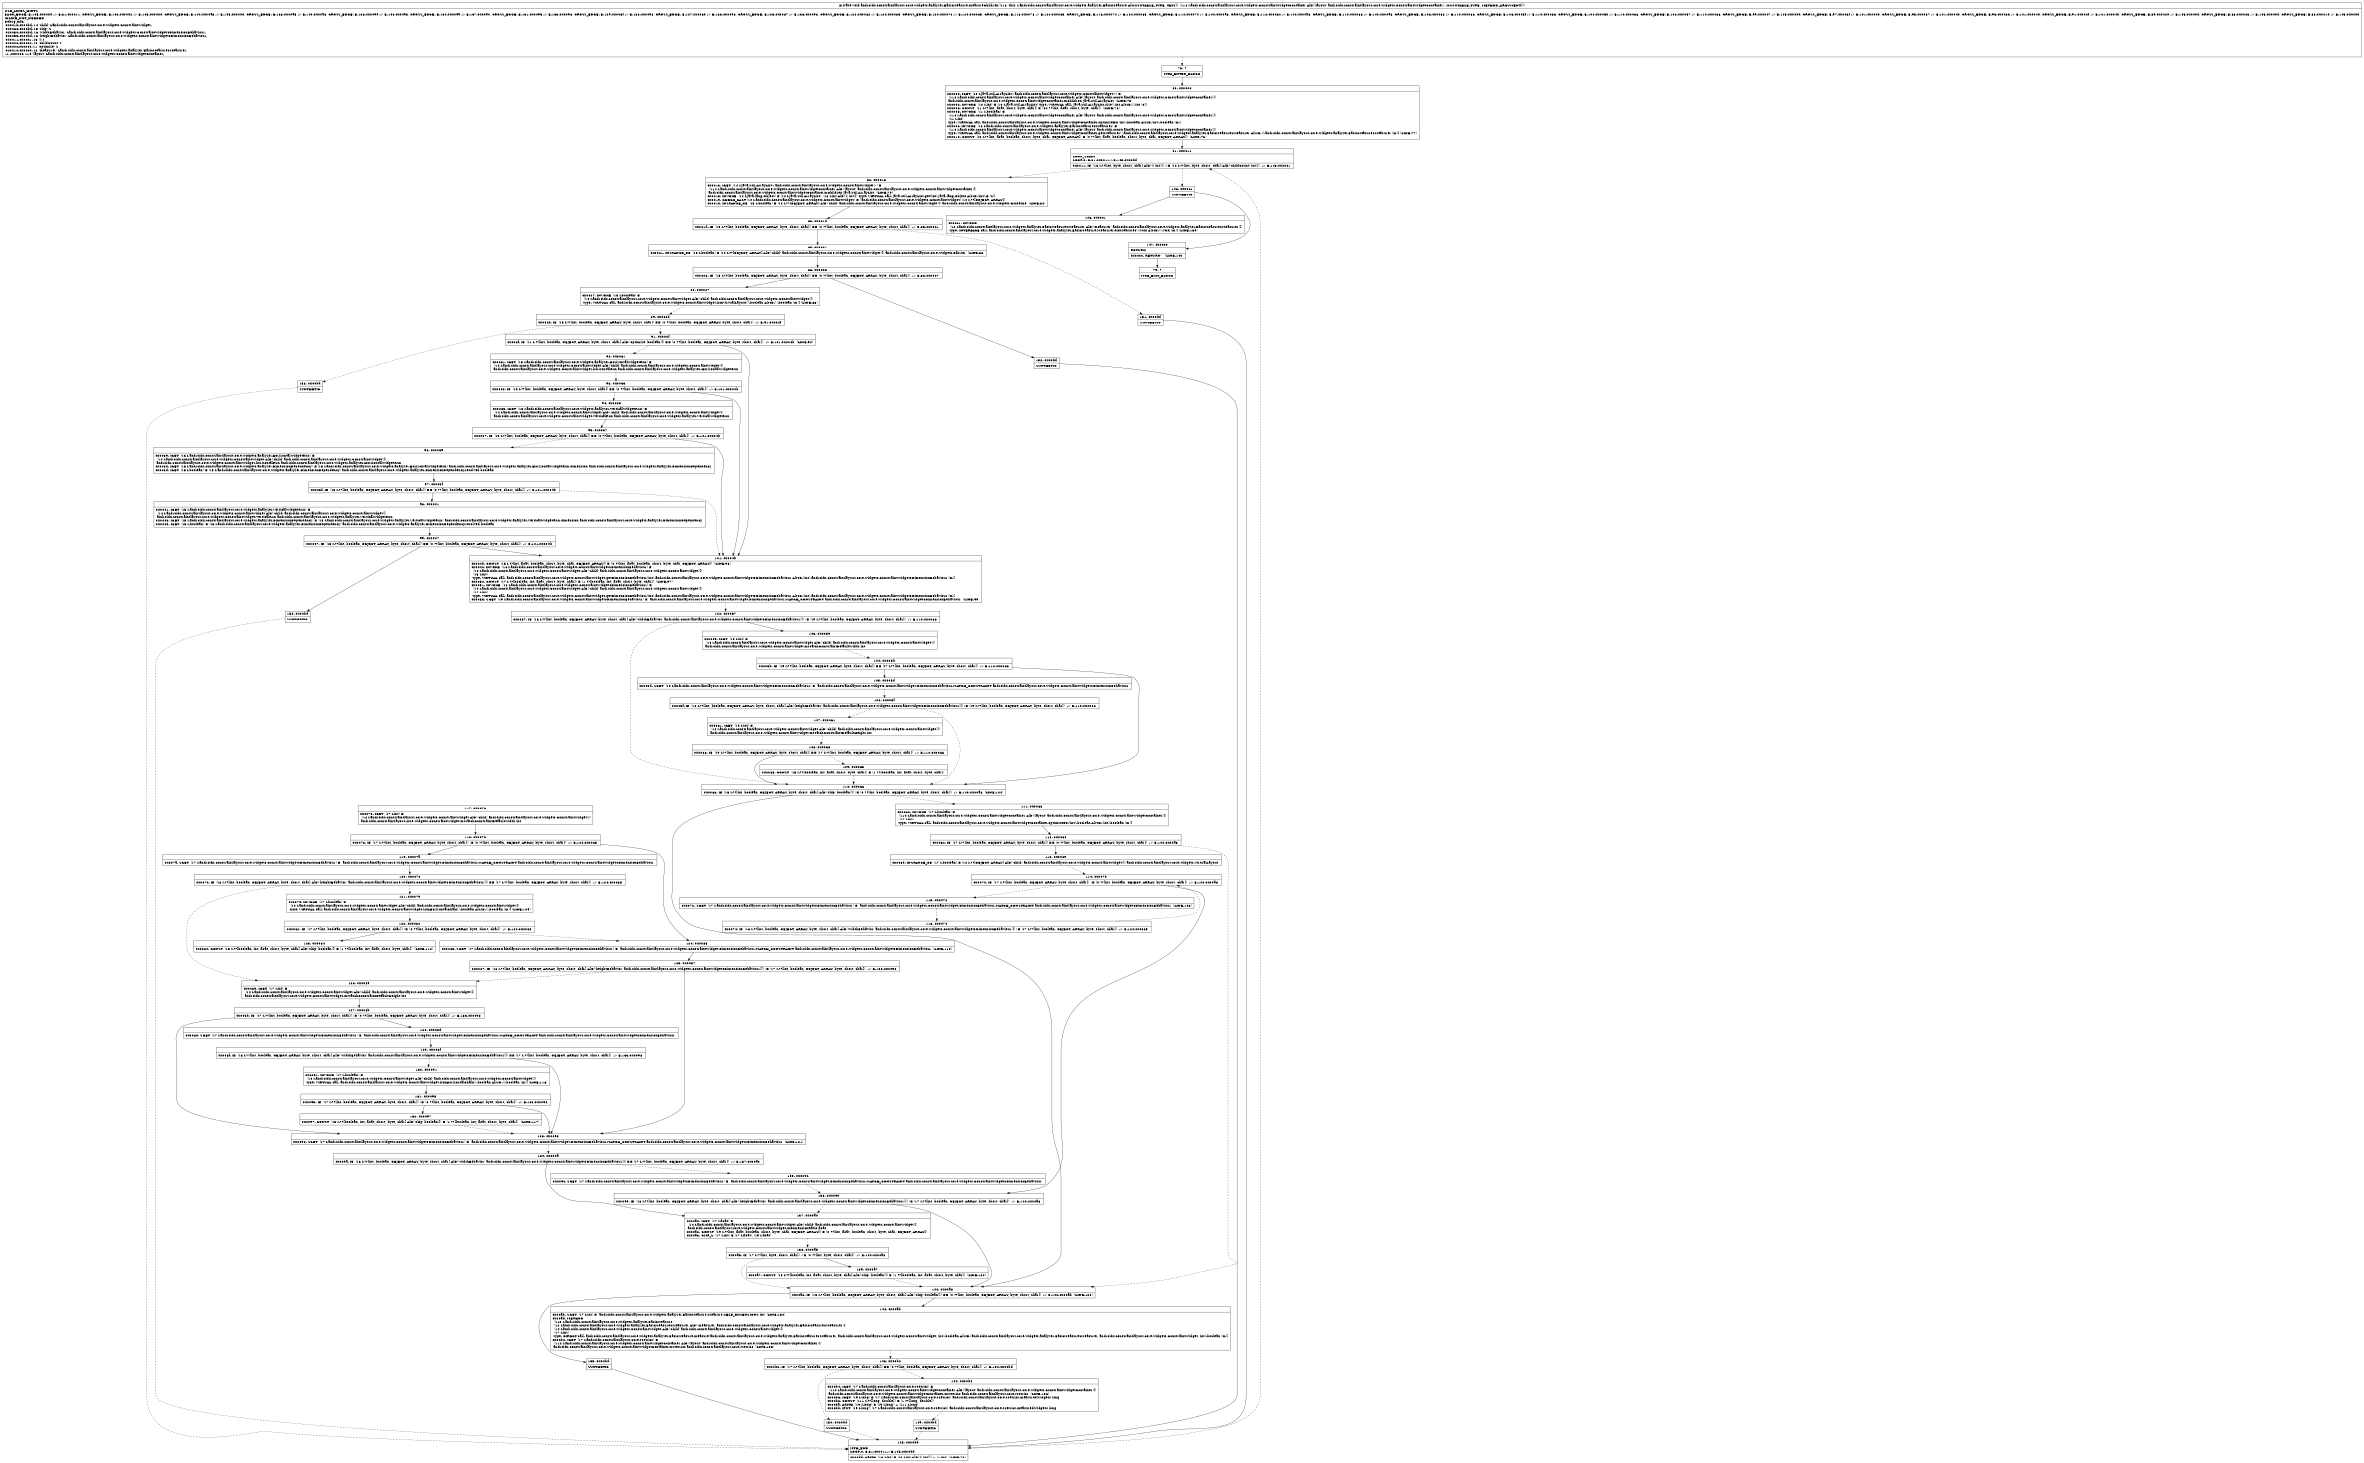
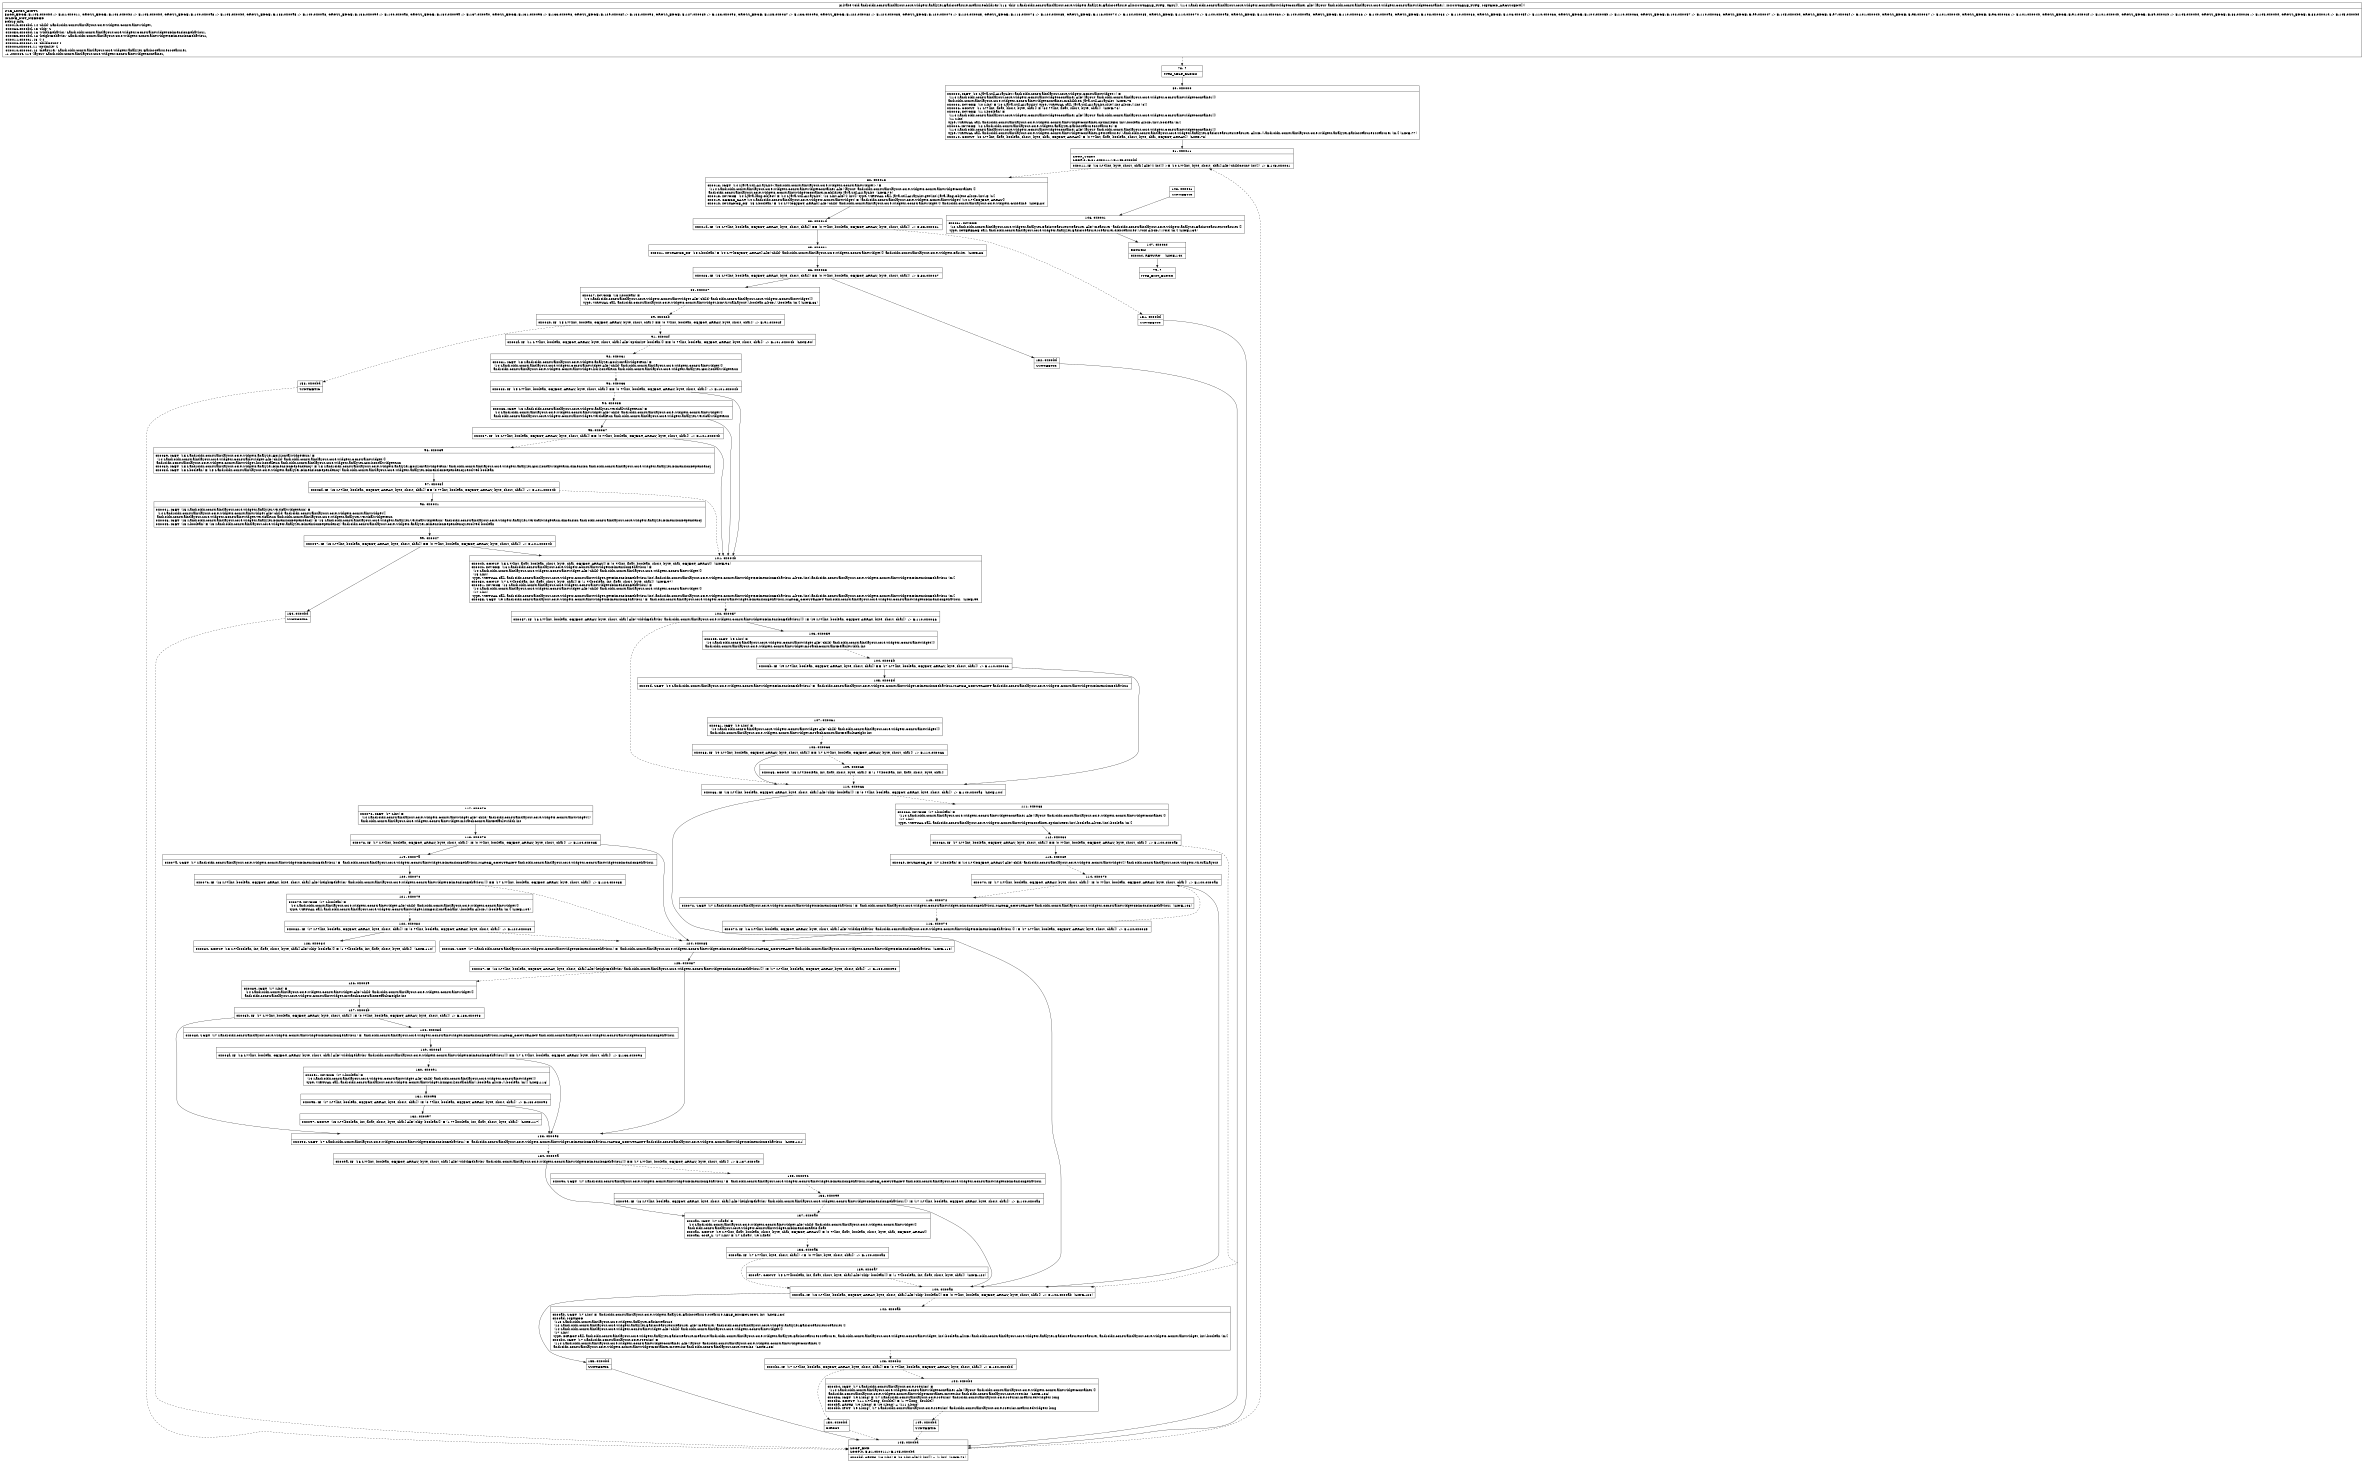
node "78: ?": text "MTH_ENTER_BLOCK" -> "MTH_SELF_BLOCK"
edge "81: 0x0011" -> "148: 0x00c1": removed
edge "148: 0x00c1" -> "147: 0x00c4": now "146: 0x00c1" -> "147: 0x00c4"
edge "91: 0x002f" -> "101: 0x004b": now "94: 0x0035" -> "101: 0x004b"
node "106: 0x005f": removed
edge "120: 0x007c" -> "126: 0x0089": now "120: 0x007c" -> "124: 0x0085"
edge "116: 0x0074" -> "124: 0x0085": added
edge "114: 0x0070" -> "136: 0x009e": now "114: 0x0070" -> "140: 0x00a8"
edge "132: 0x0097" -> "133: 0x0098": removed
edge "138: 0x00a5" -> "139: 0x00a7": removed
edge "140: 0x00a8" -> "142: 0x00ab": style solid -> dashed
node "150: 0x00bd": text "SYNTHETIC" -> "DIRECT"
node "145: 0x00bd": text "MTH_END" -> "LOOP_END"
